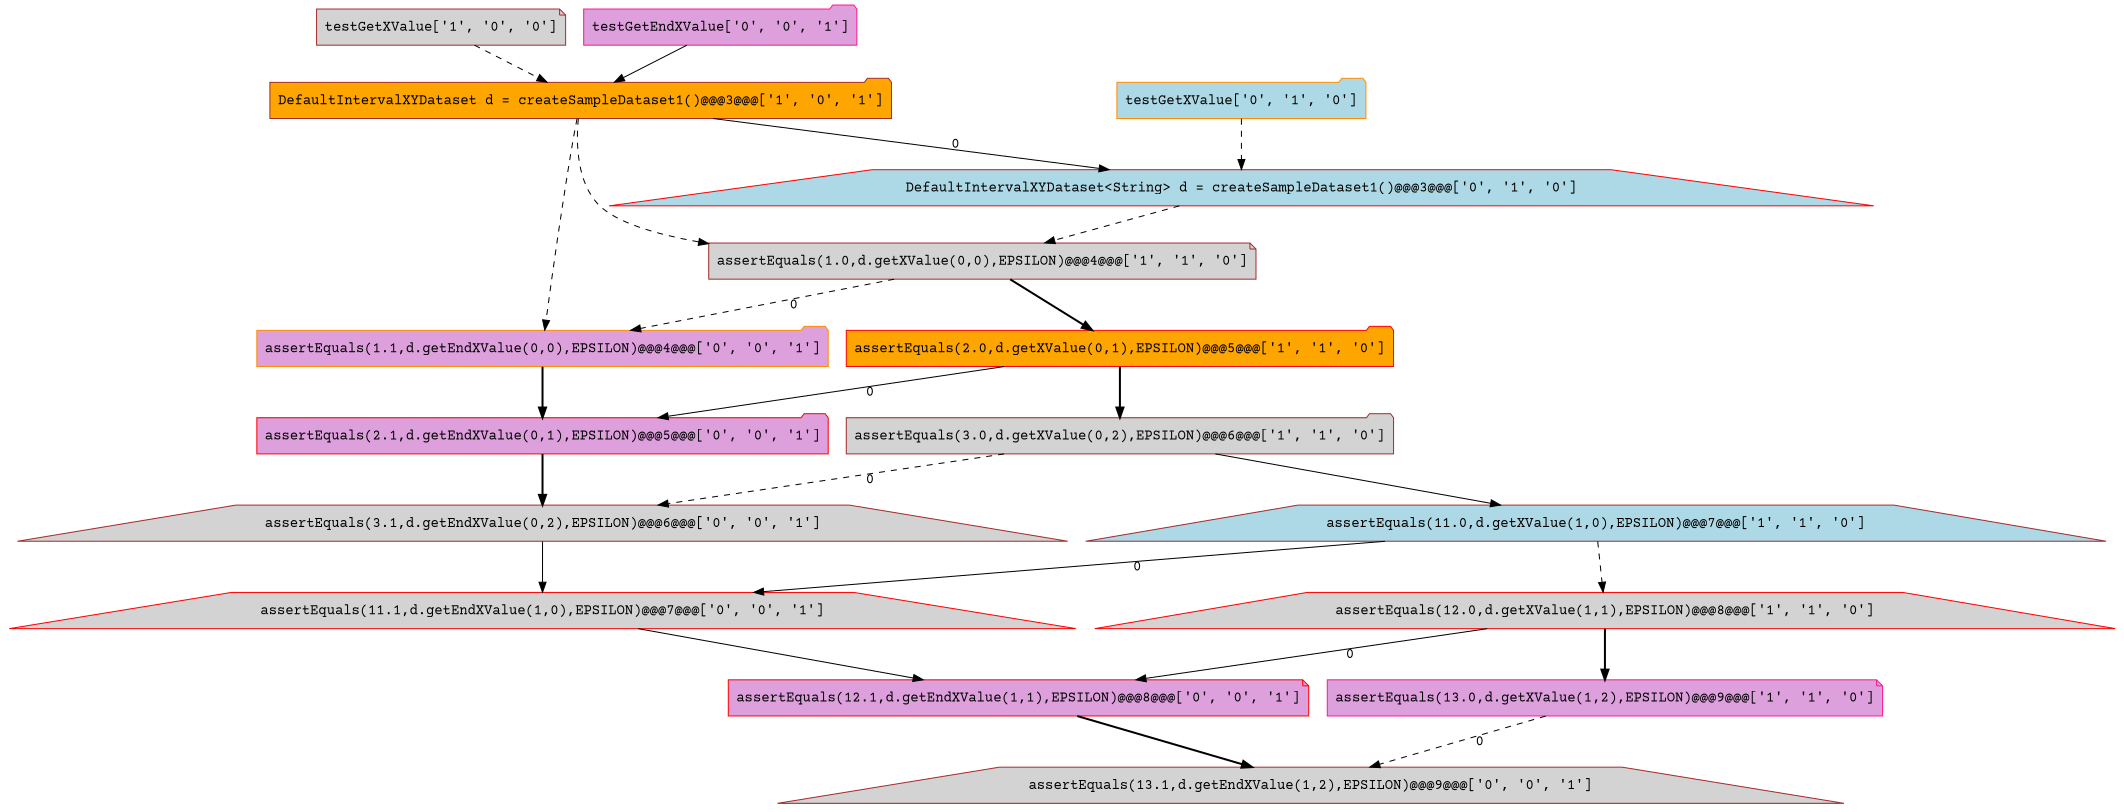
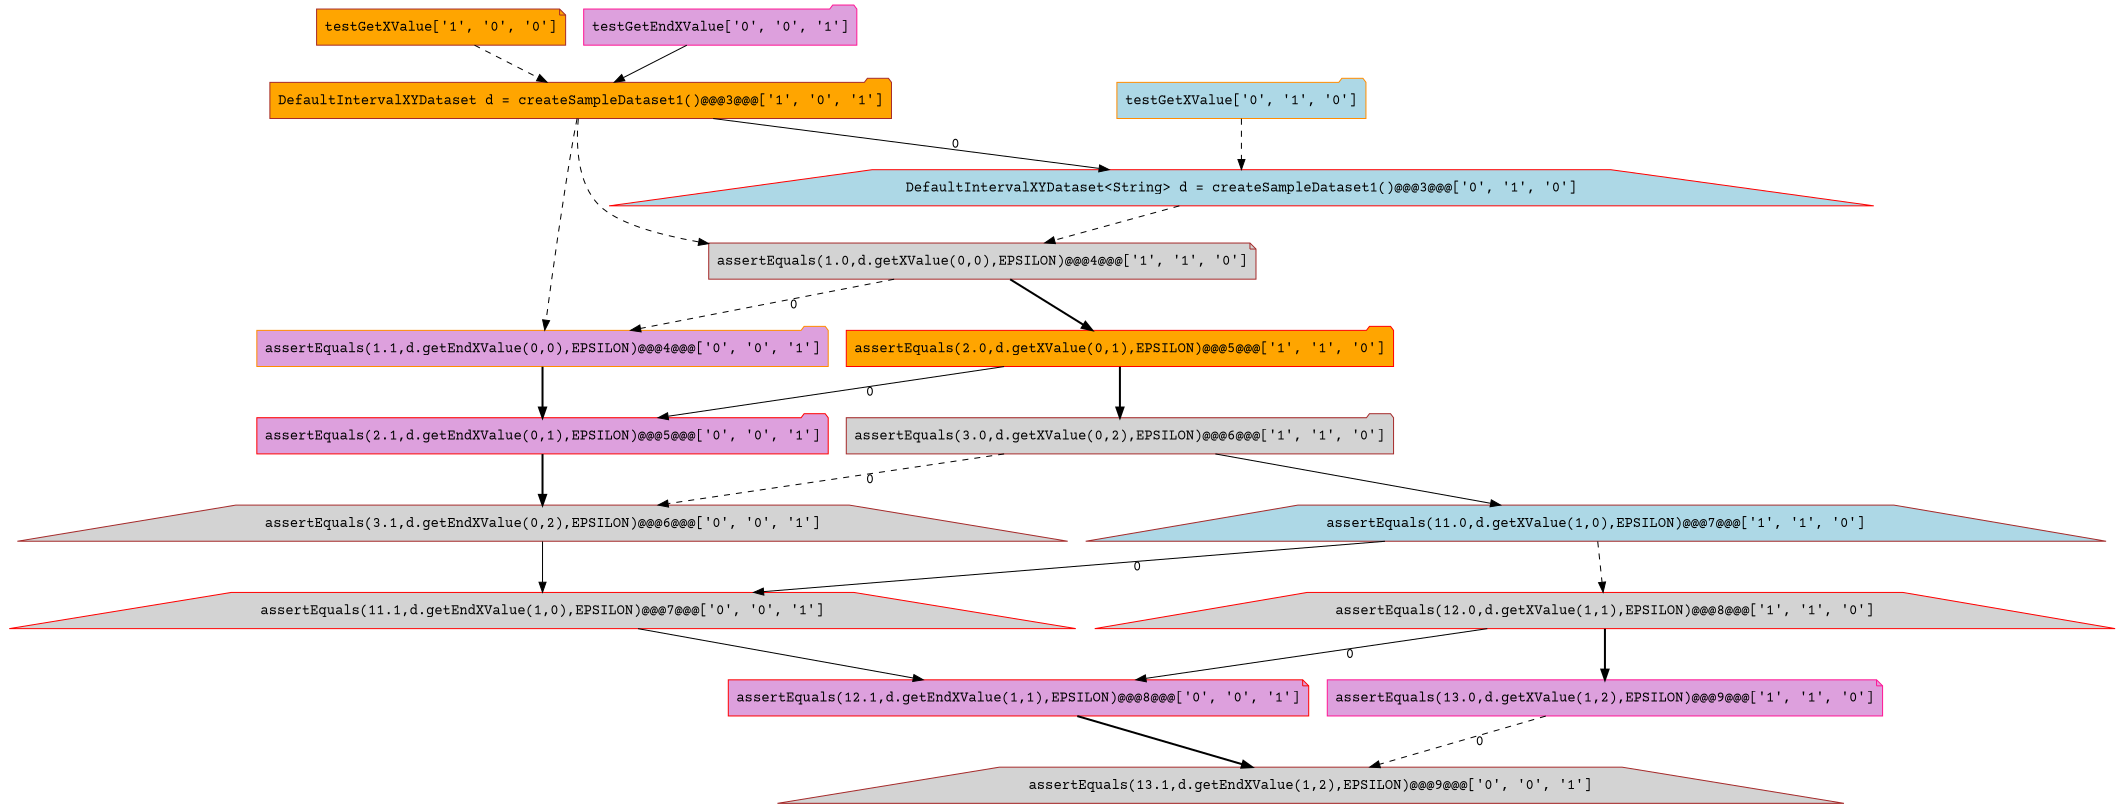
node "testGetXValue['1', '0', '0']": fillcolor lightgrey -> orange
